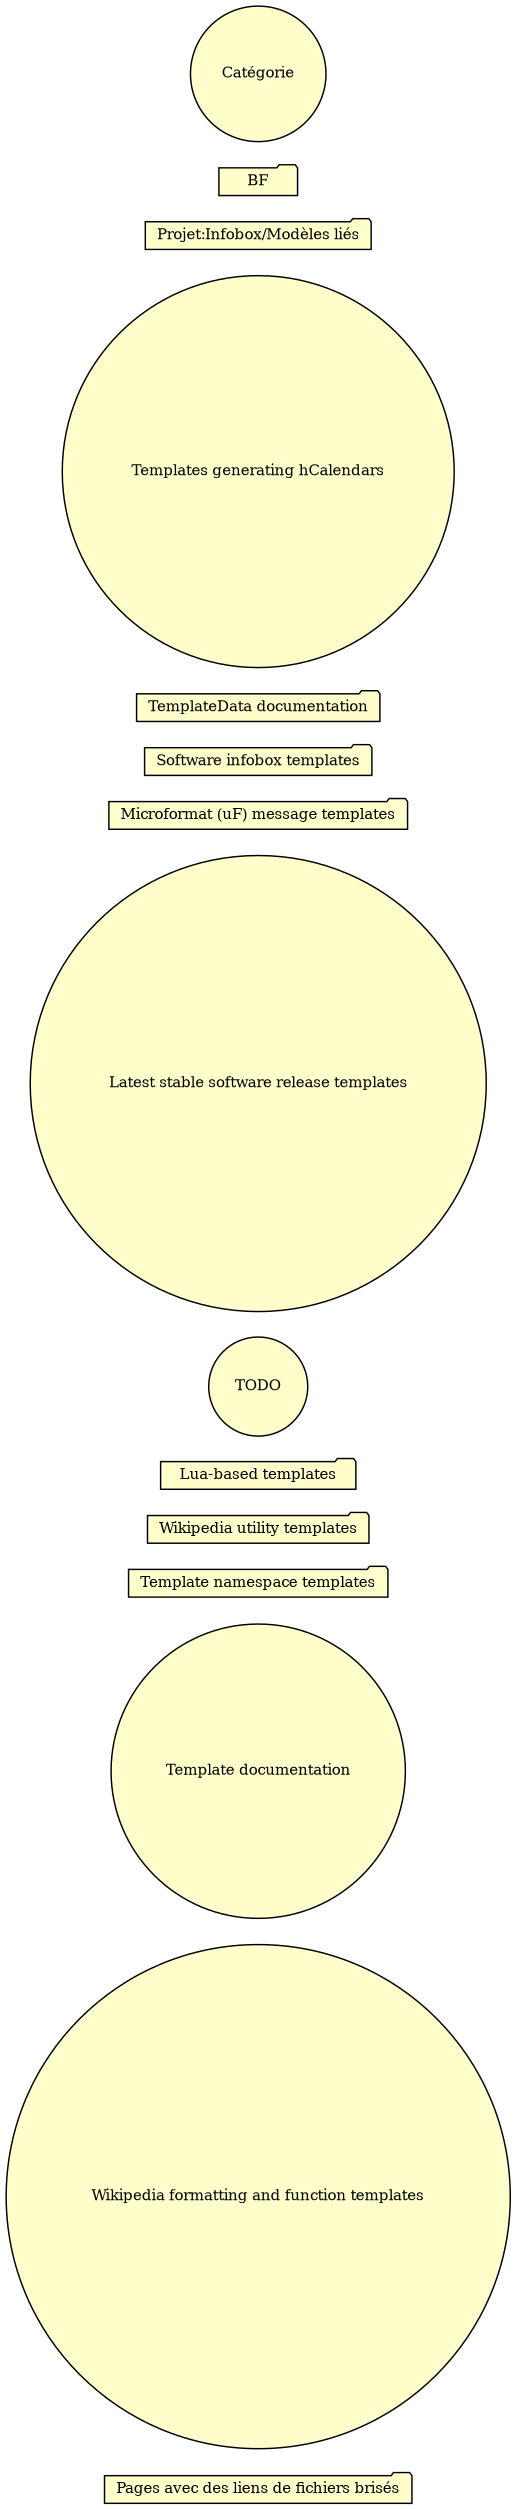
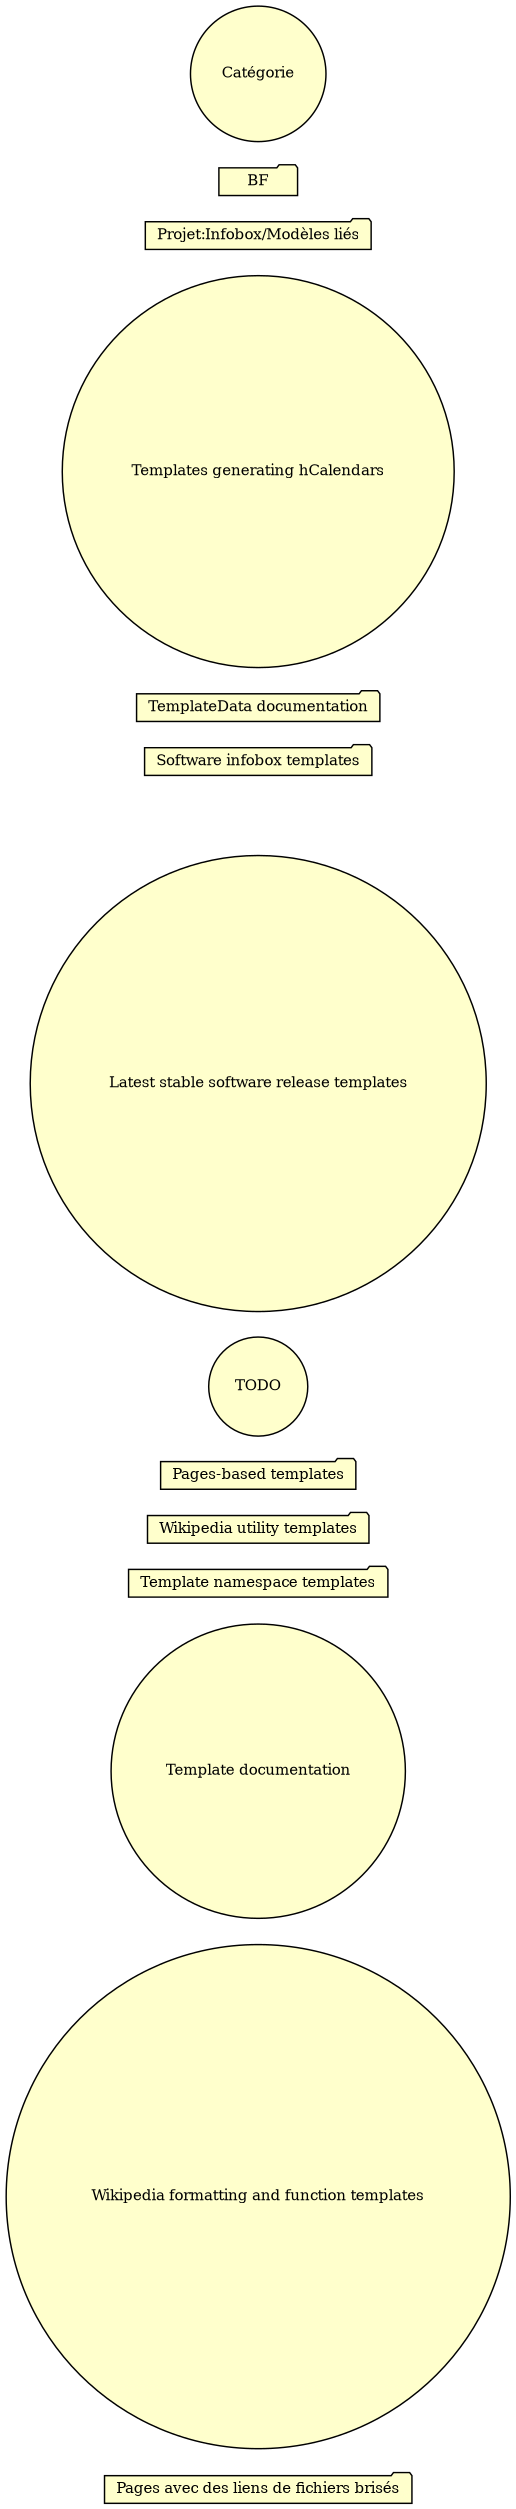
node "Microformat (uF) message templates": removed
node "Lua-based templates": label "Lua-based templates" -> "Pages-based templates"
